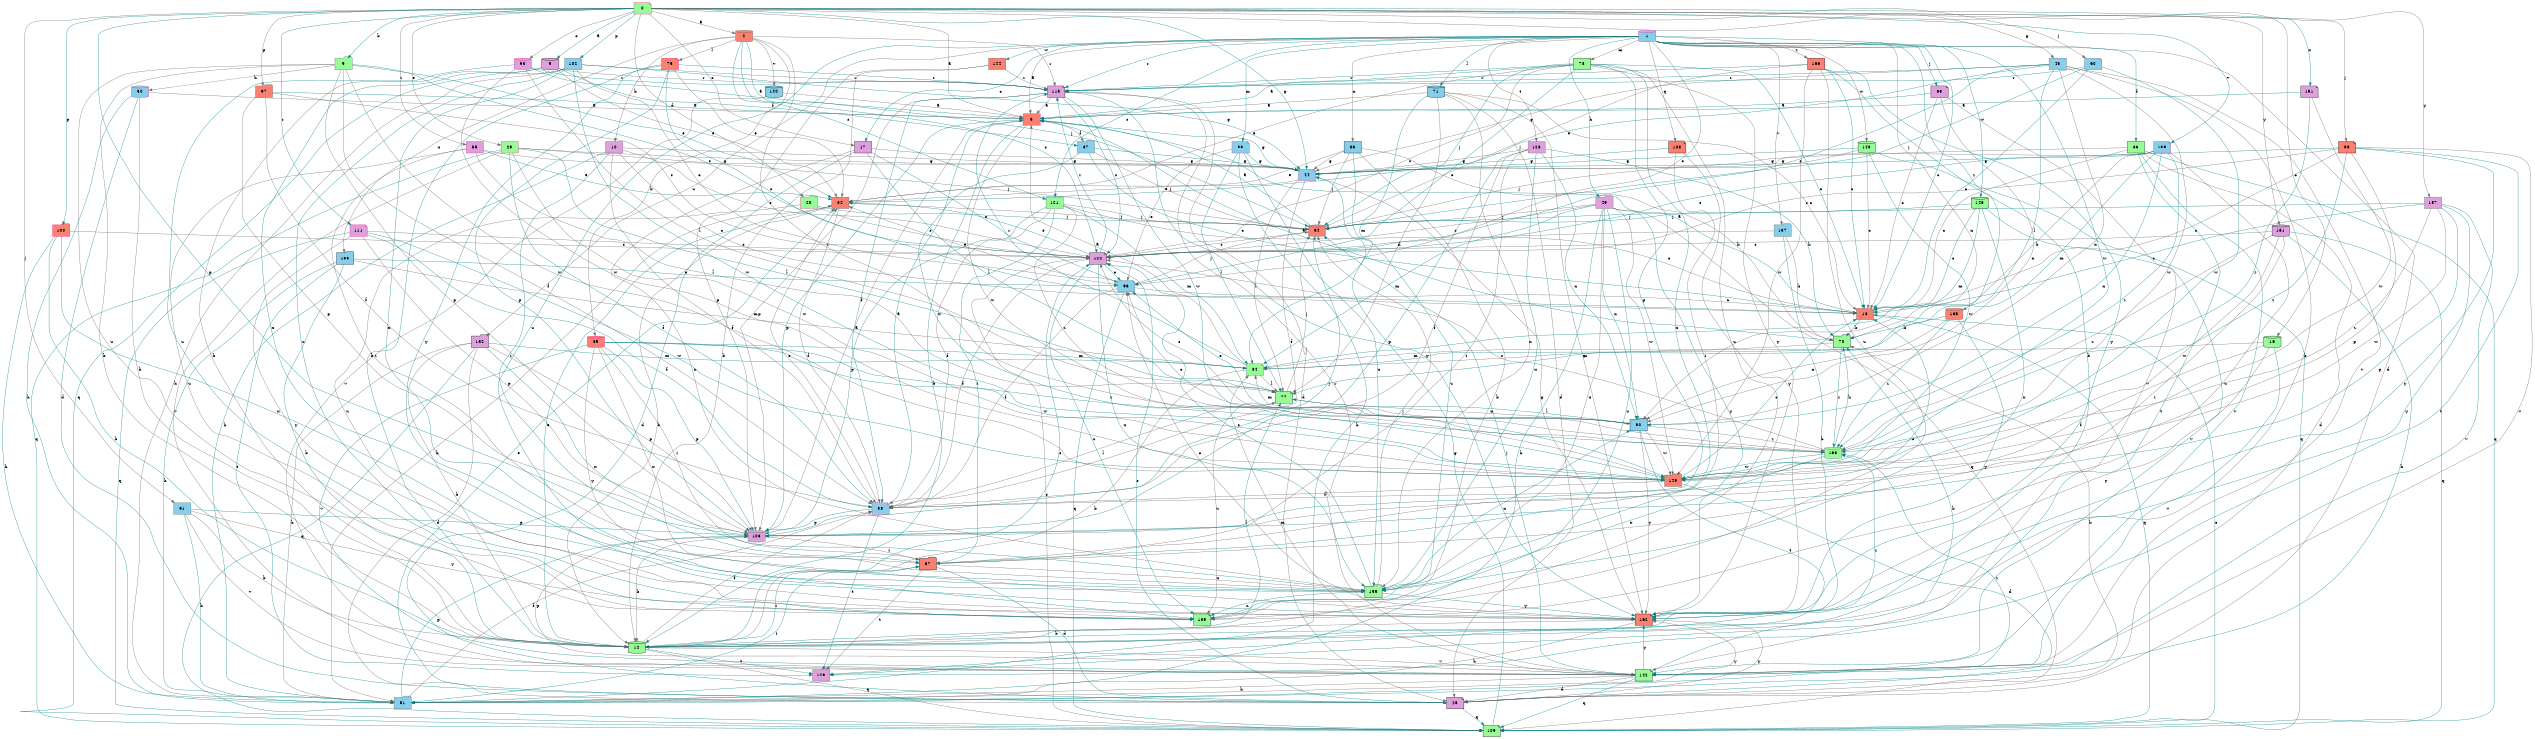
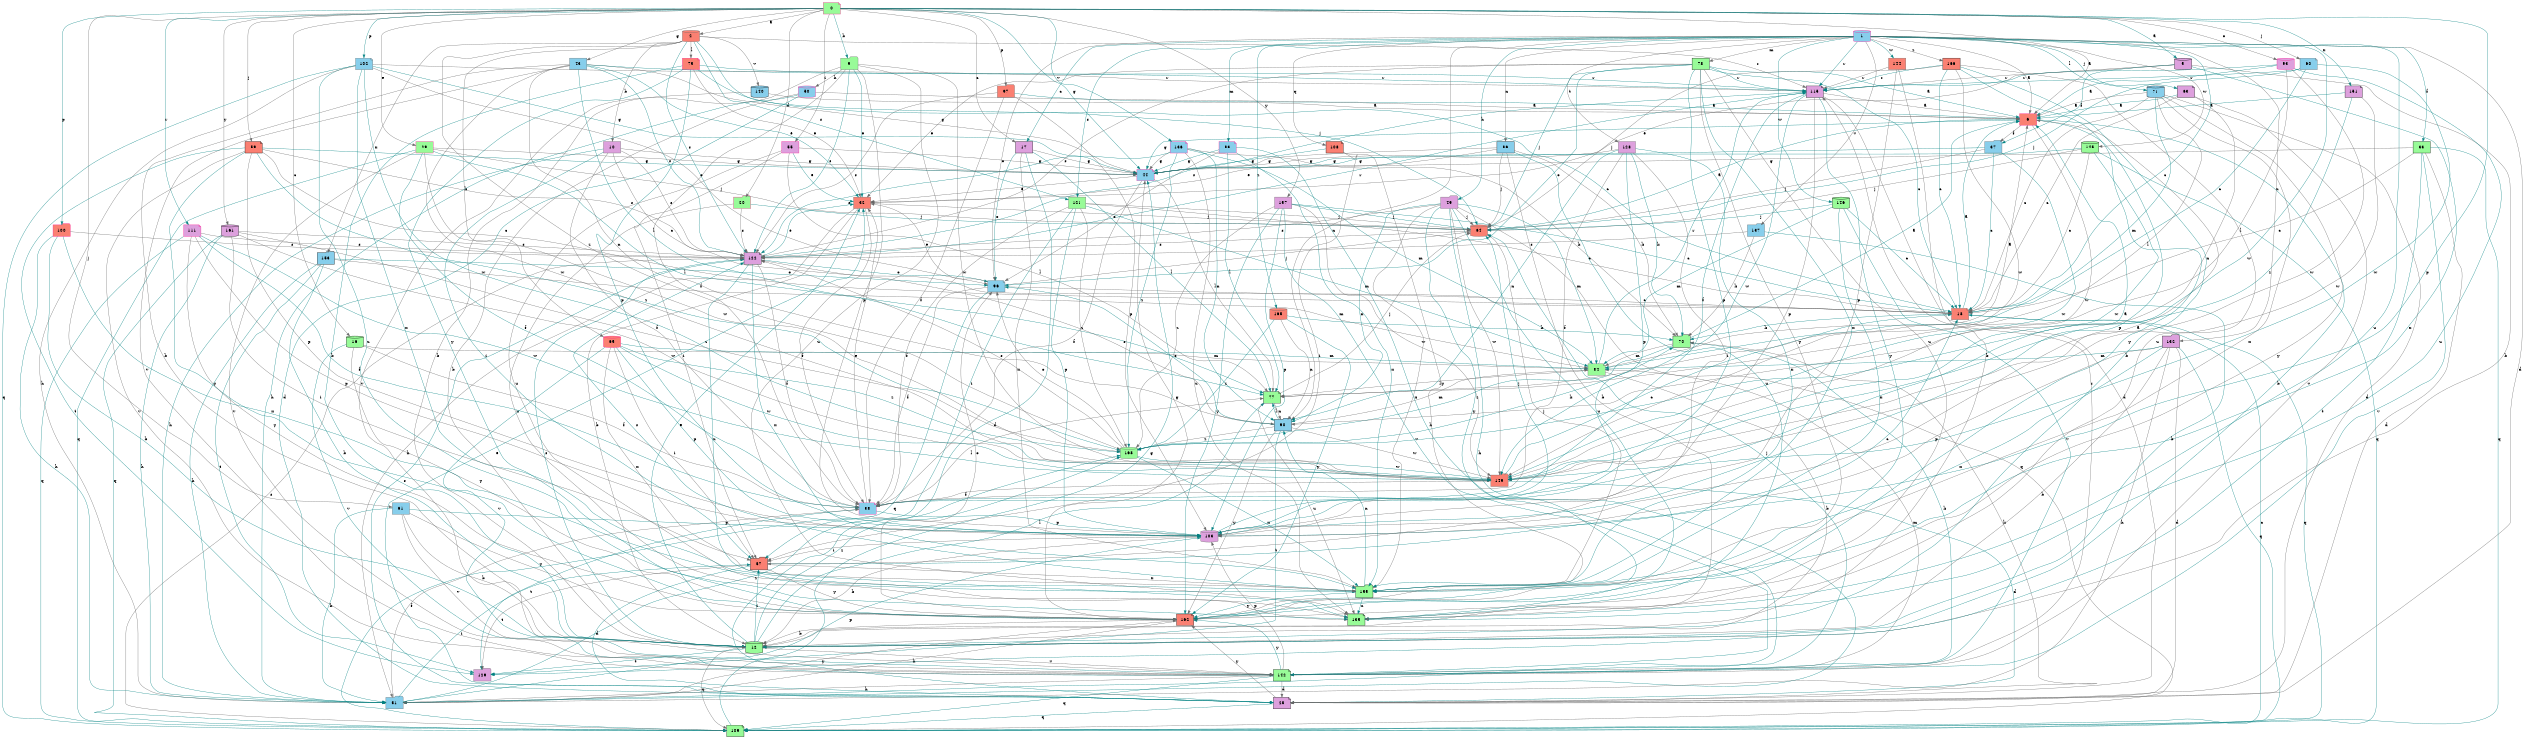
edge "12" -> "38": removed, label "f"
edge "65" -> "162": now "57" -> "162"
